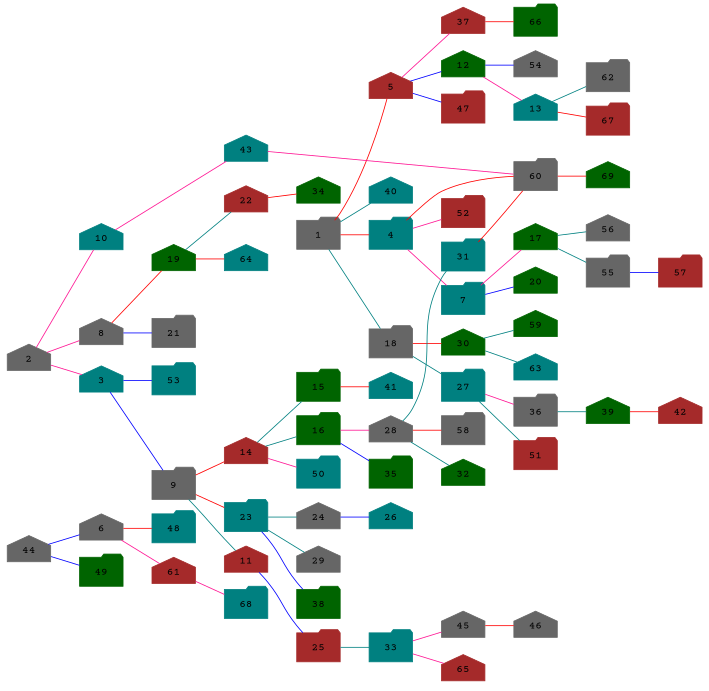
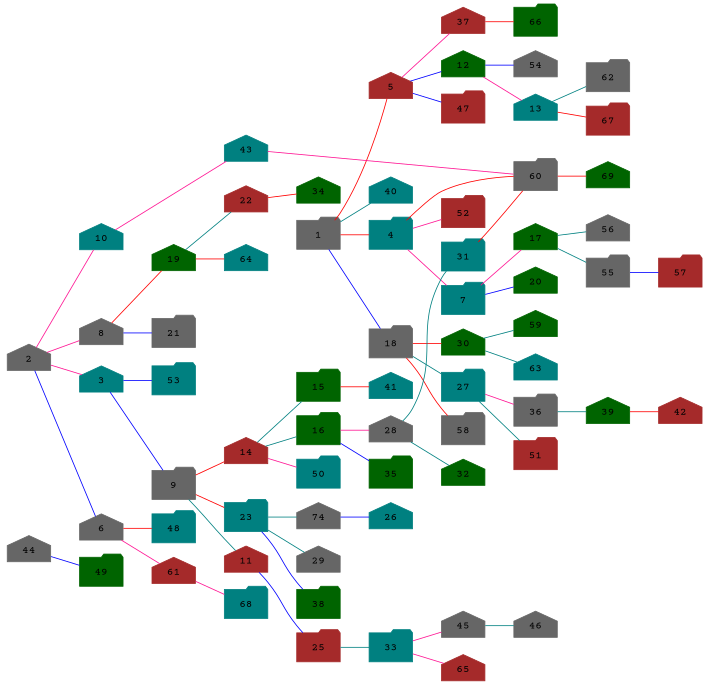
edge "1" -- "18": color teal -> blue
edge "28" -- "58": now "18" -- "58"
node "24": label "24" -> "74"
edge "6" -- "44": now "6" -- "2"
edge "45" -- "46": color red -> teal
